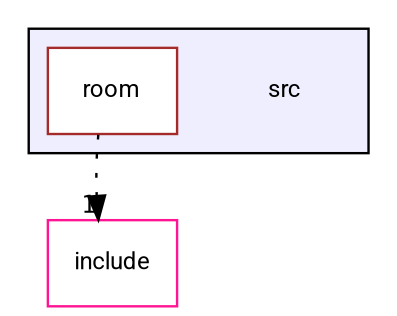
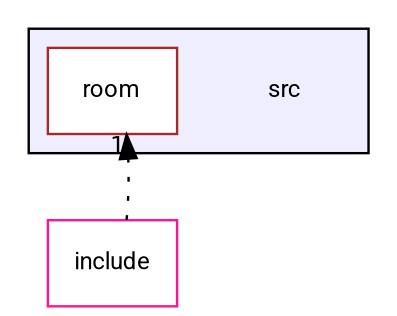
edge "room" -> "include": reversed
